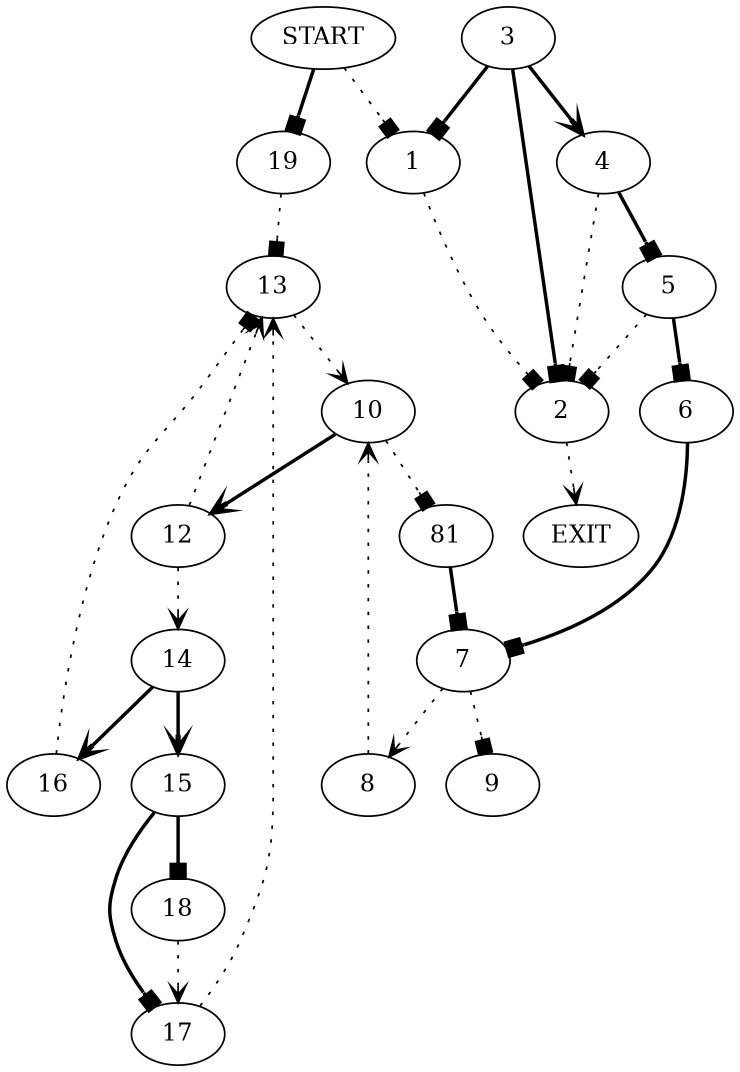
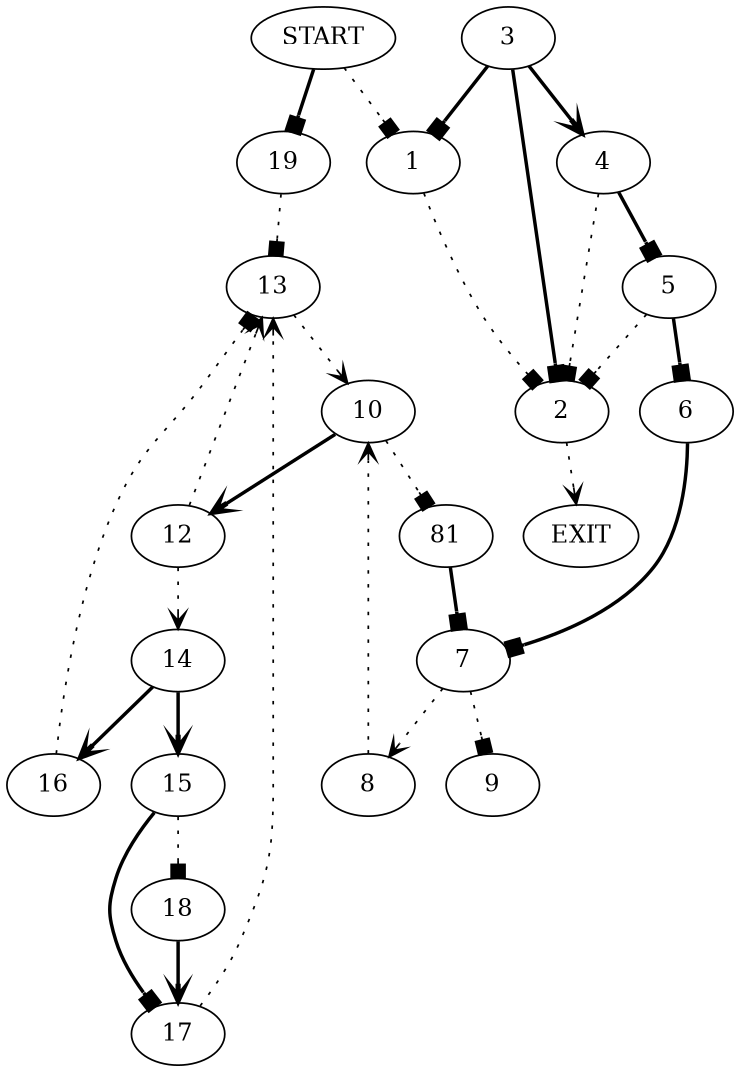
edge "15" -> "18": style bold -> dotted
edge "18" -> "17": style dotted -> bold
